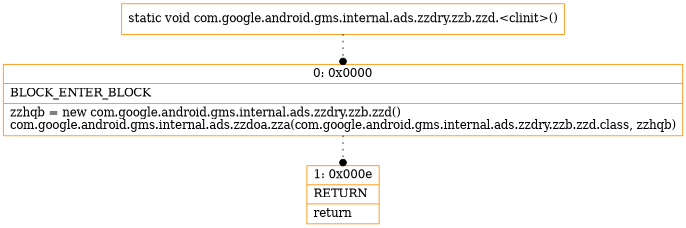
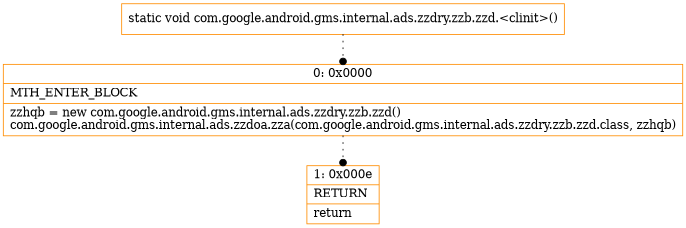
node "0: 0x0000": text "BLOCK_ENTER_BLOCK" -> "MTH_ENTER_BLOCK"
